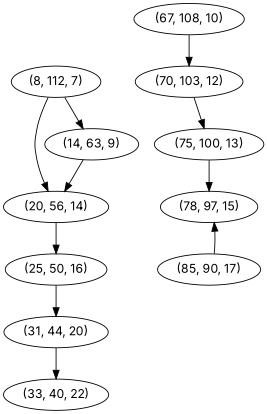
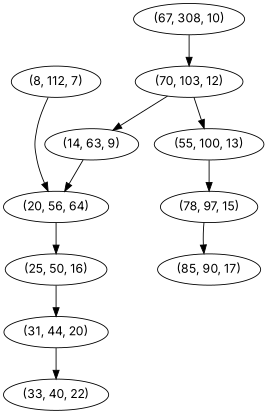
node "(67, 108, 10)": label "(67, 108, 10)" -> "(67, 308, 10)"
edge "(8, 112, 7)" -> "(14, 63, 9)": now "(70, 103, 12)" -> "(14, 63, 9)"
node "(75, 100, 13)": label "(75, 100, 13)" -> "(55, 100, 13)"
node "(20, 56, 14)": label "(20, 56, 14)" -> "(20, 56, 64)"
edge "(85, 90, 17)" -> "(78, 97, 15)": reversed
